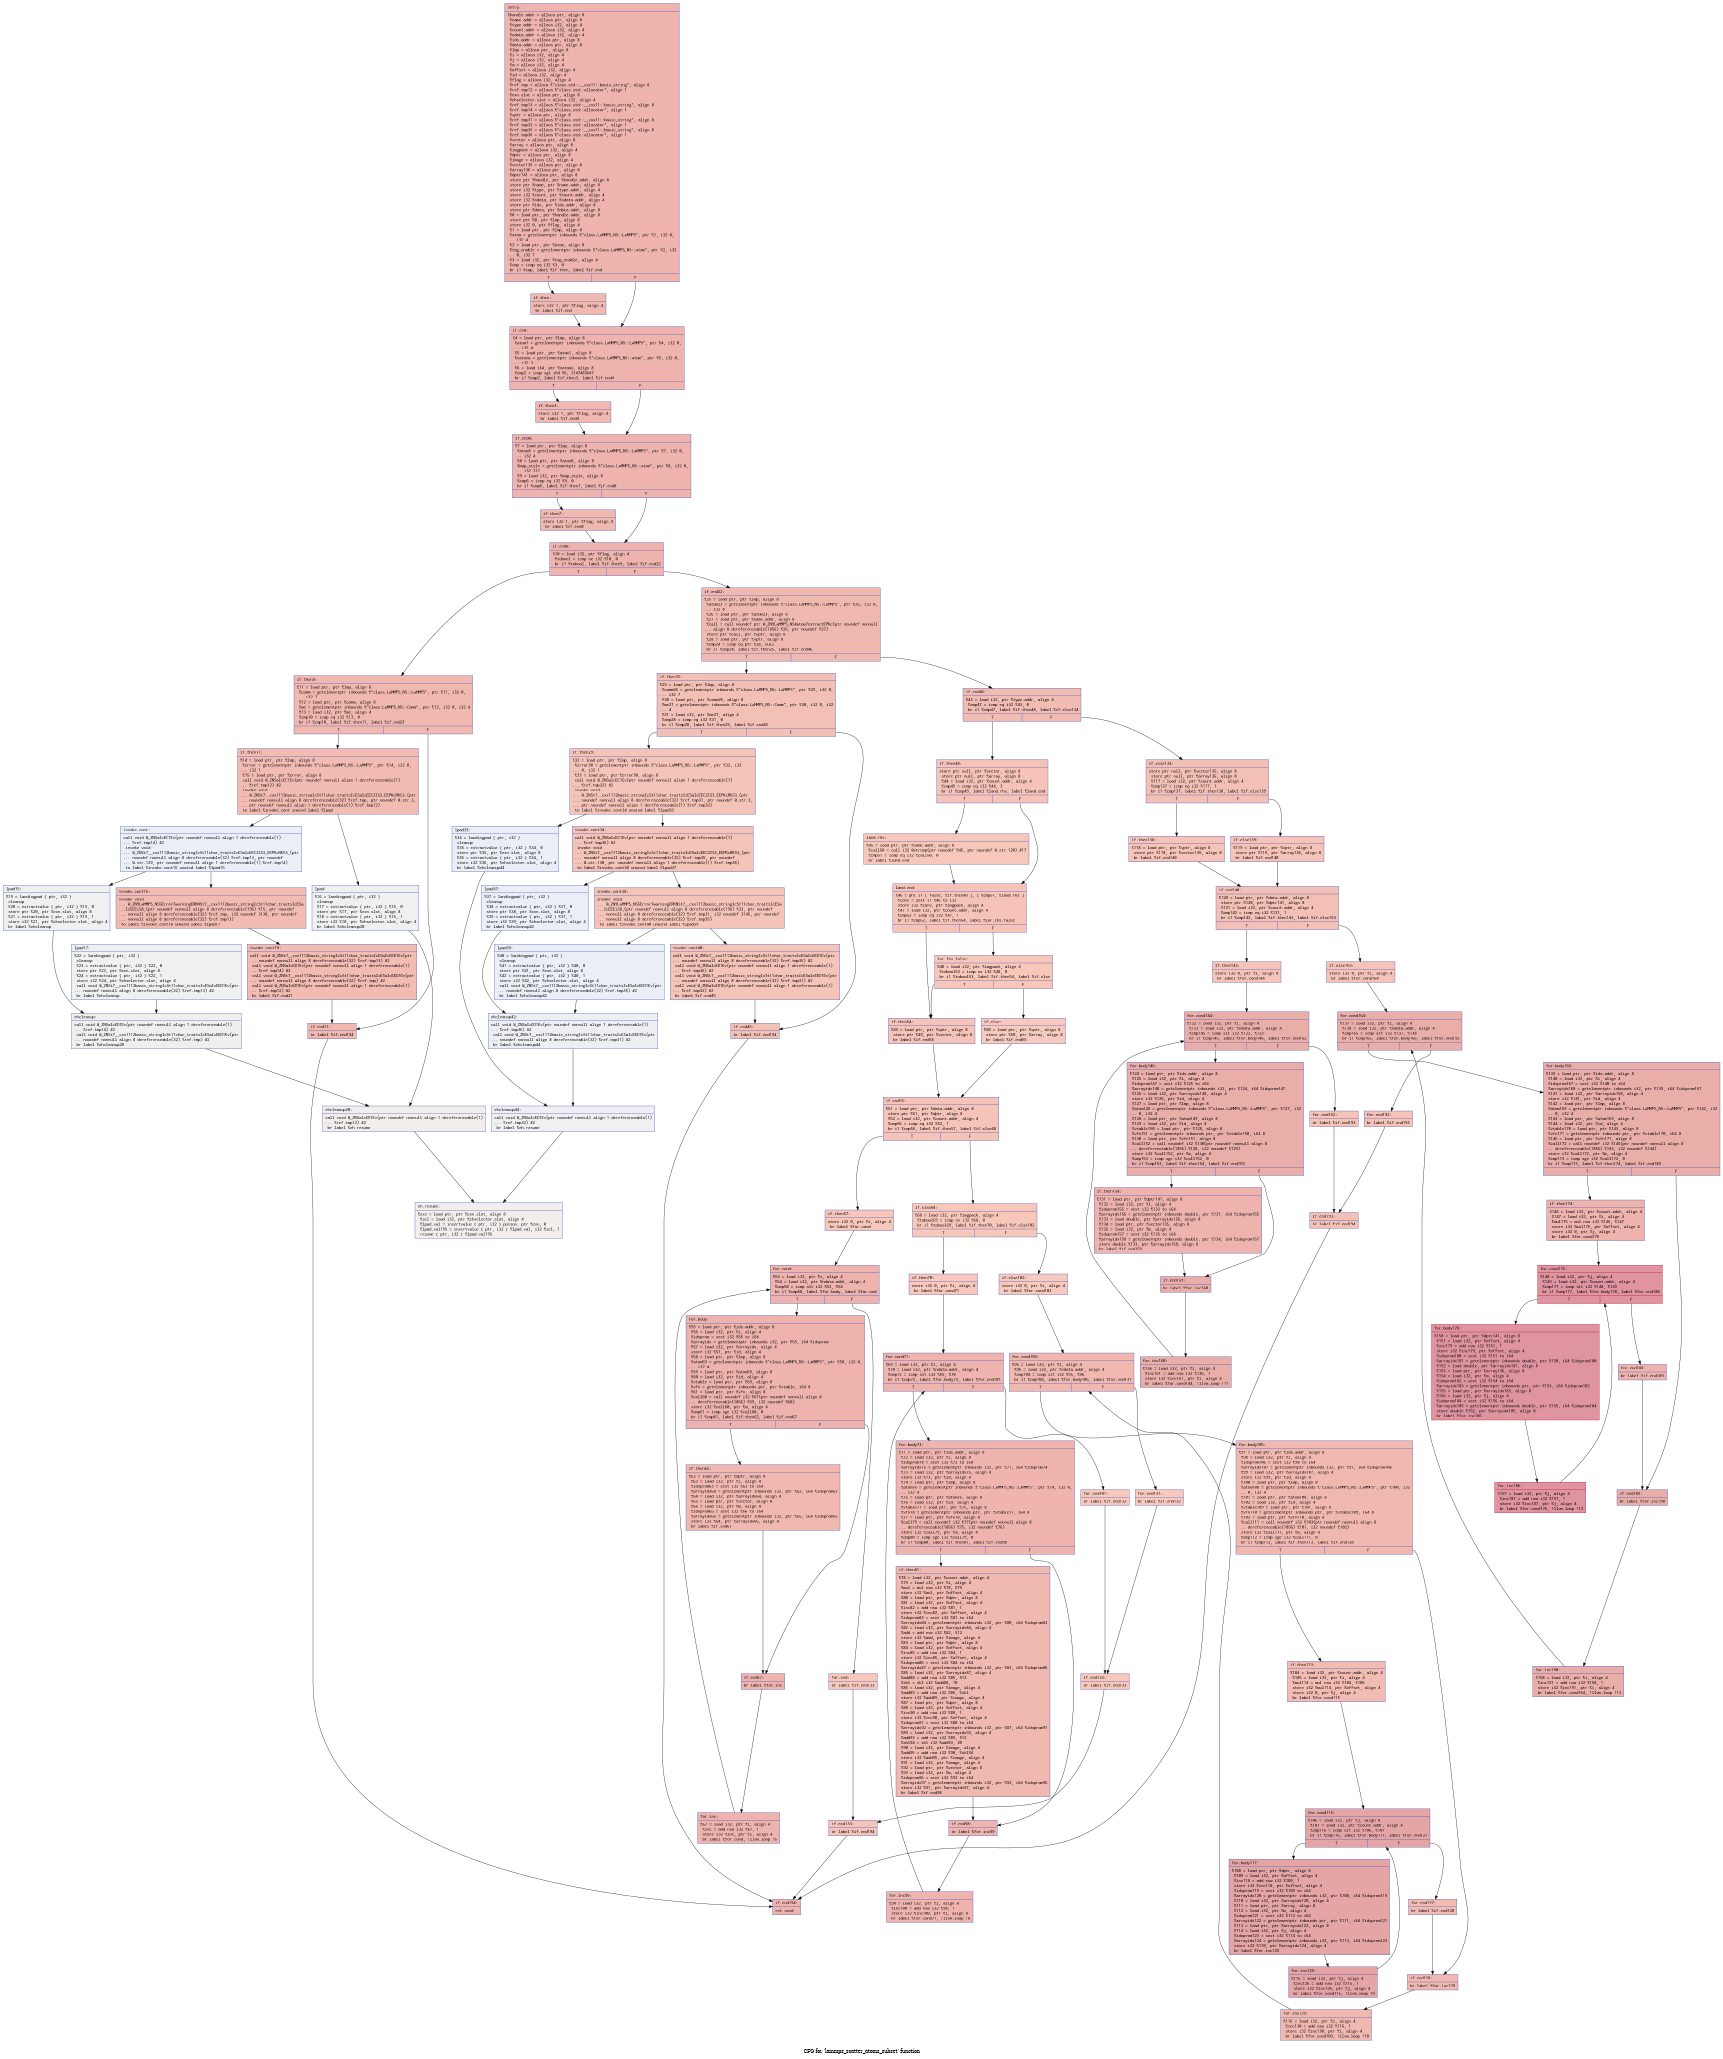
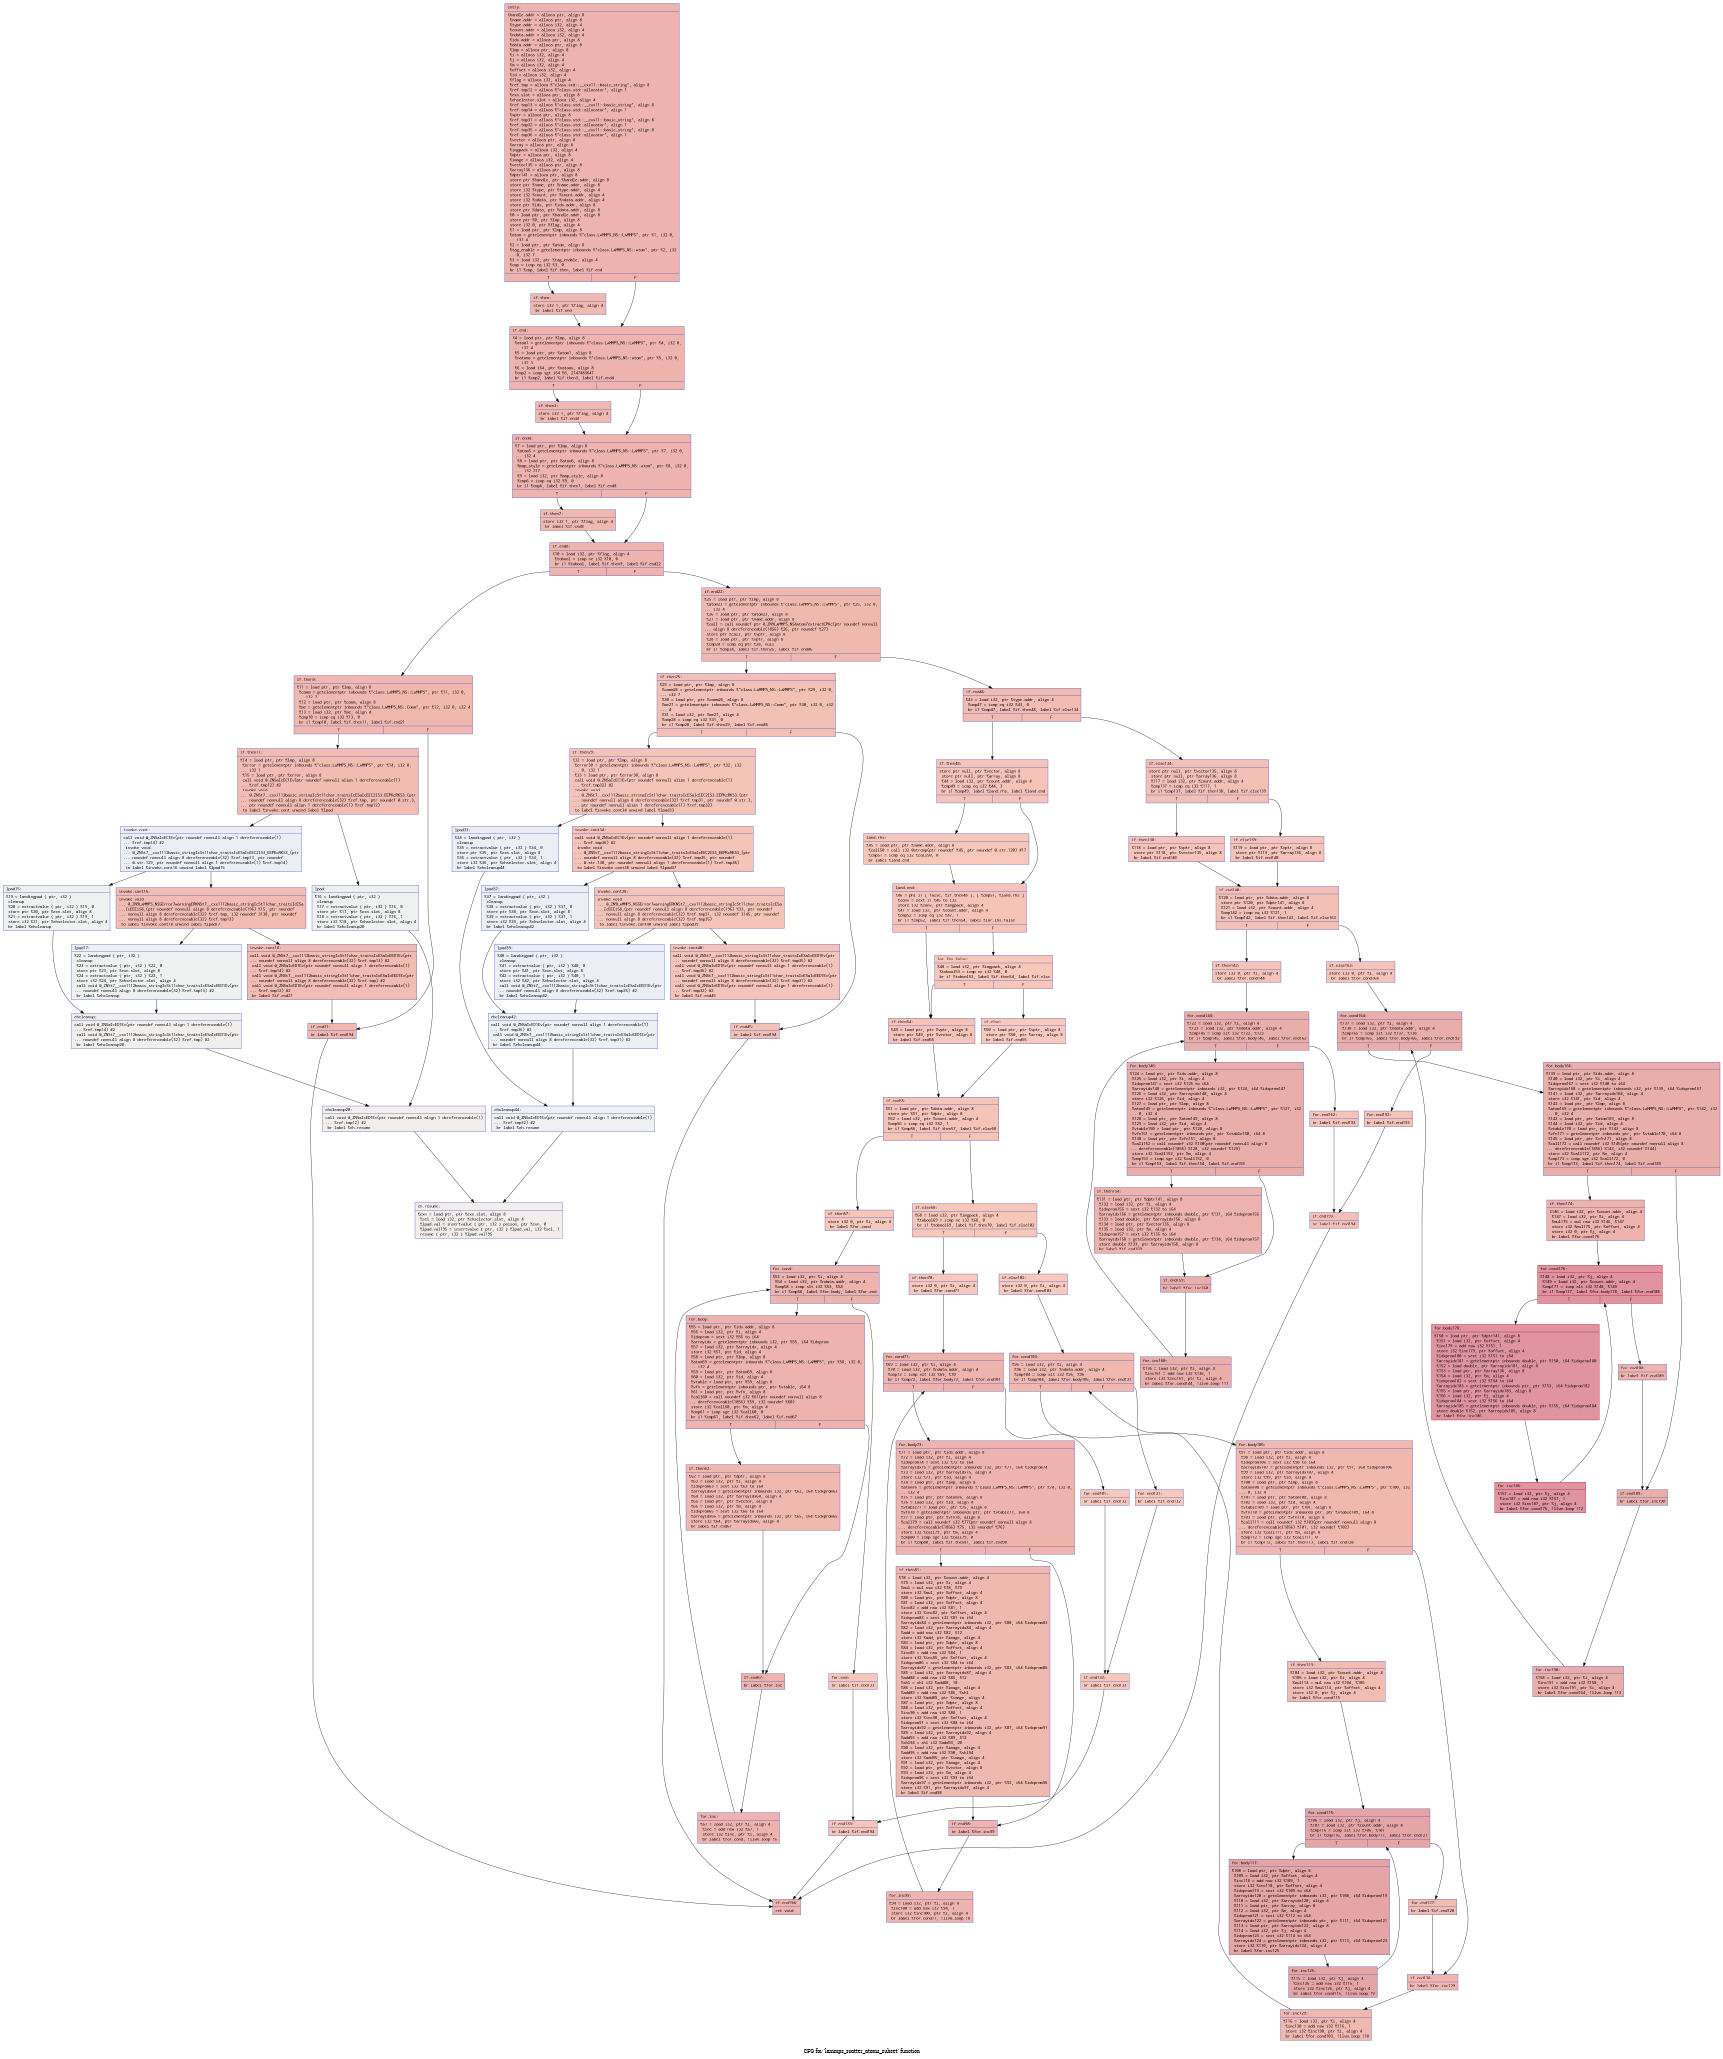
edge "invoke.cont16:" -> "lpad17:": added
